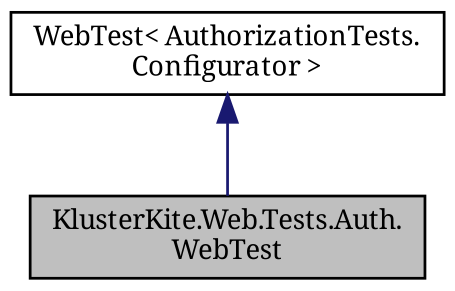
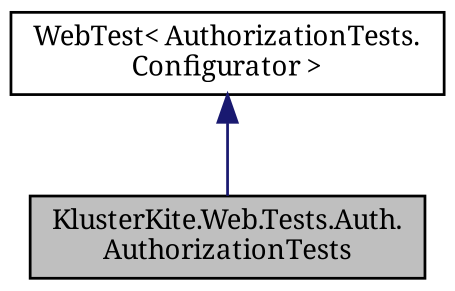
node "KlusterKite.Web.Tests.Auth. WebTest": label "KlusterKite.Web.Tests.Auth. WebTest" -> "KlusterKite.Web.Tests.Auth. AuthorizationTests"
